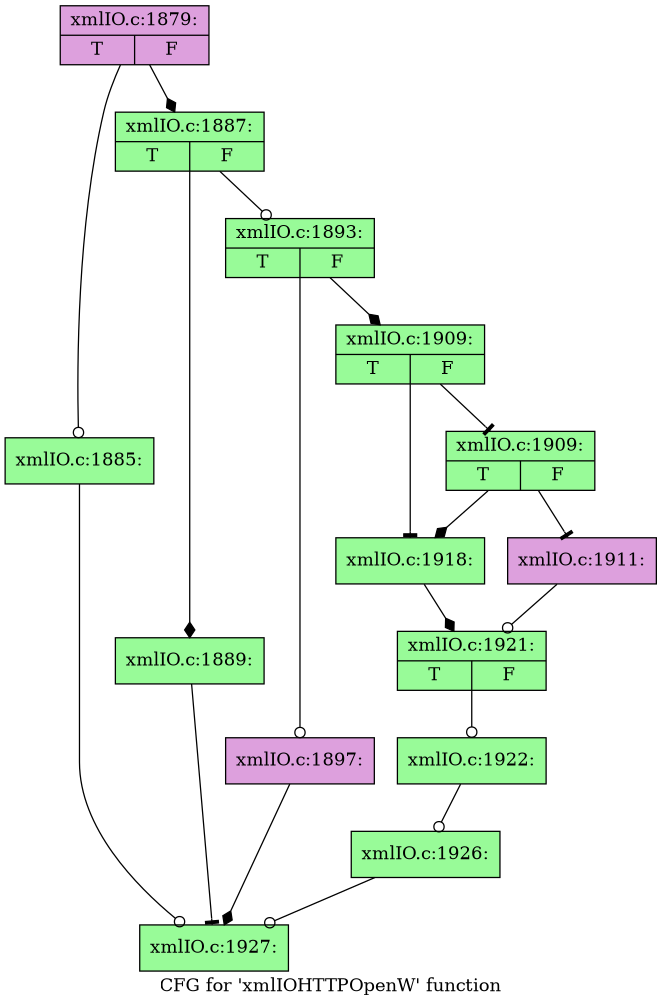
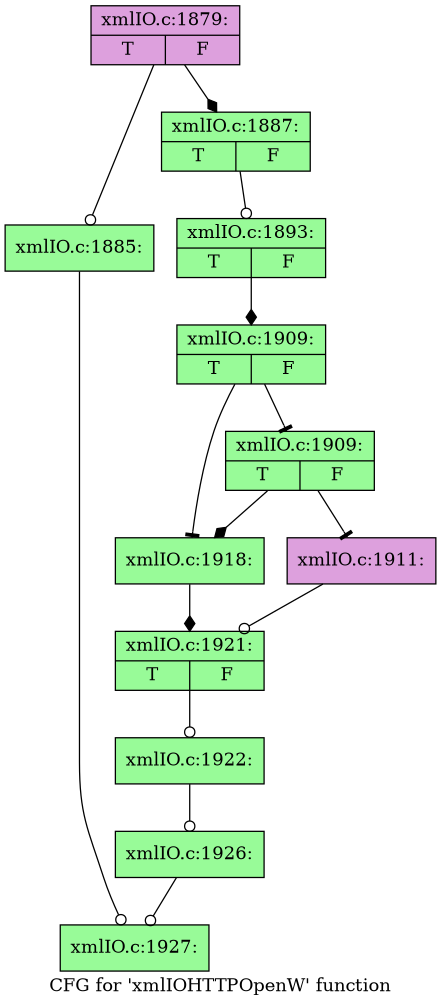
node "xmlIO.c:1889:": removed
node "xmlIO.c:1897:": removed
